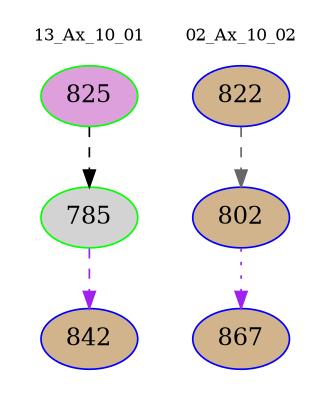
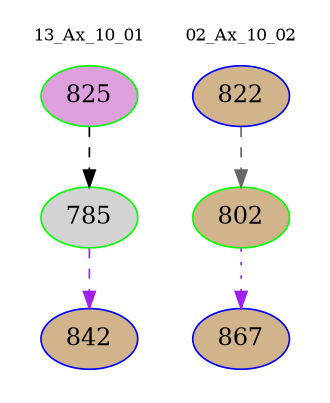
node "802": color blue -> green
